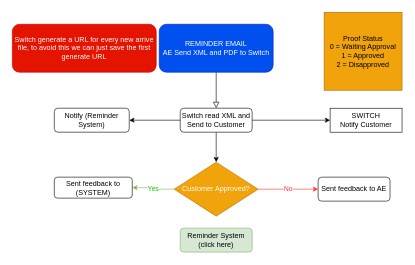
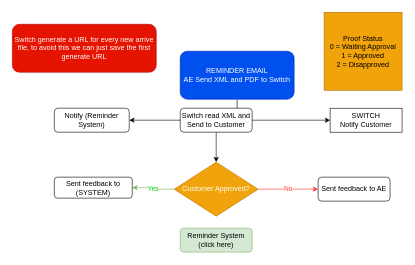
node "REMINDER EMAIL AE Send XML and PDF to Switch": moved (216, 48) -> (237, 75)
